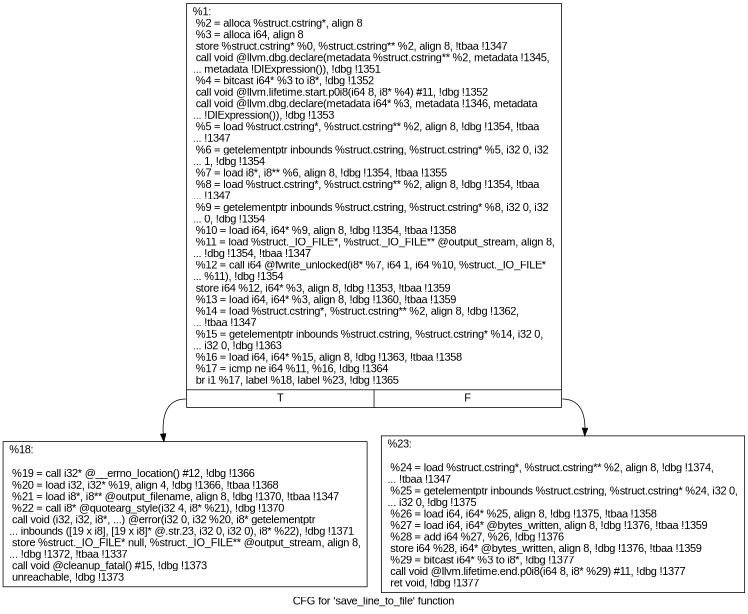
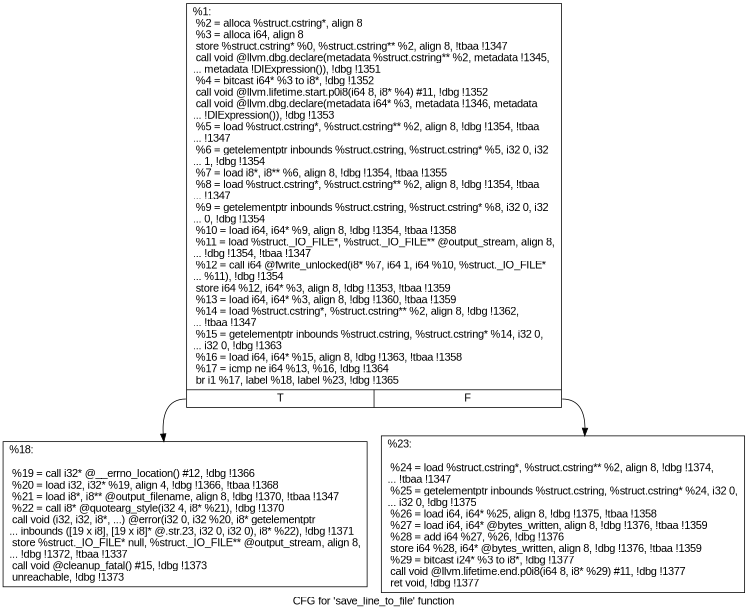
node "%1:": text "%17 = icmp ne i64 %11, %16, !dbg !1364" -> "%17 = icmp ne i64 %13, %16, !dbg !1364"
node "%23:": text "%29 = bitcast i64* %3 to i8*, !dbg !1377" -> "%29 = bitcast i24* %3 to i8*, !dbg !1377"
